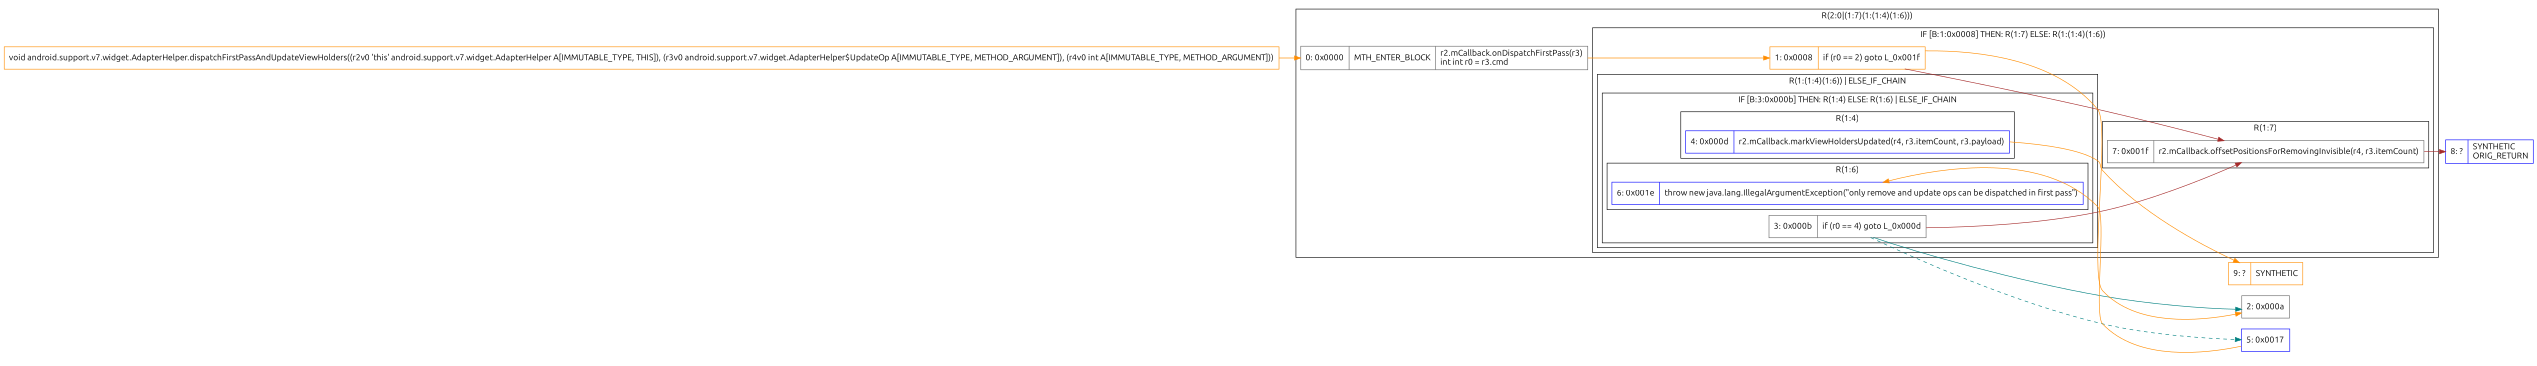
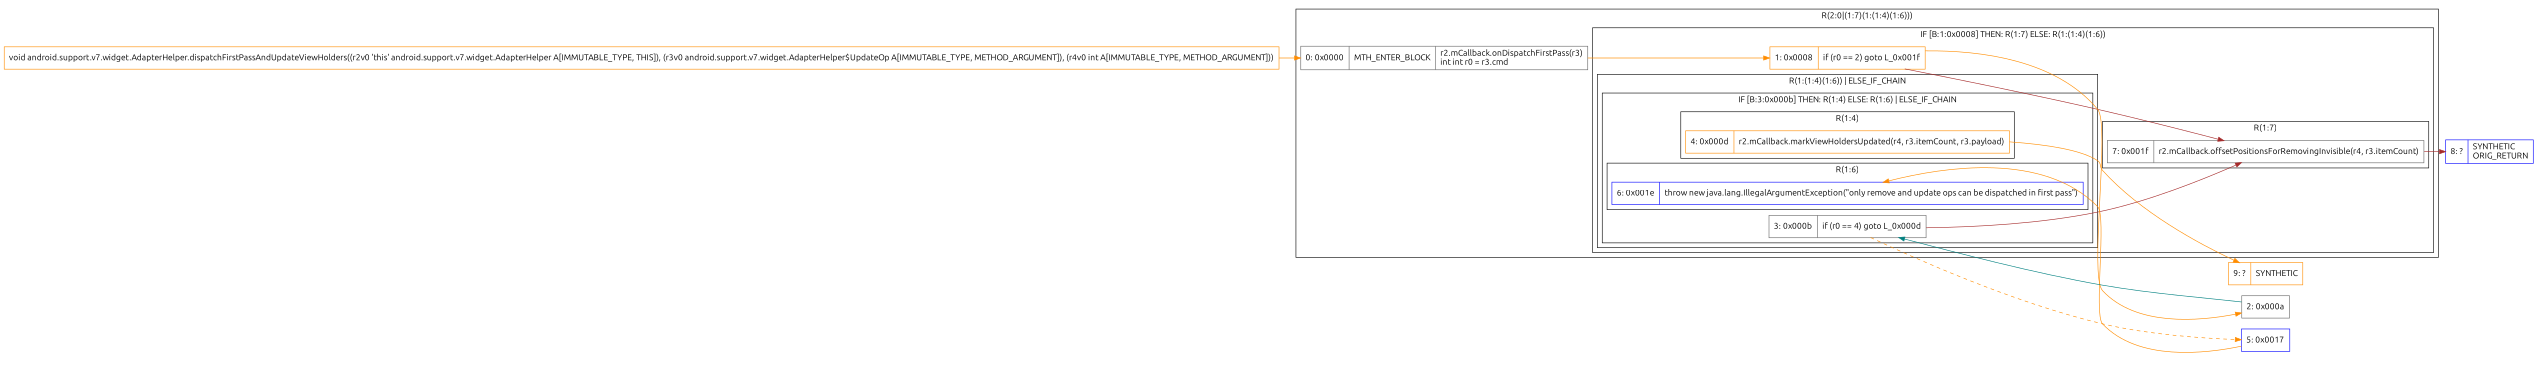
node "4: 0x000d": color blue -> darkorange
edge "3: 0x000b" -> "2: 0x000a": reversed
edge "3: 0x000b" -> "5: 0x0017": color teal -> darkorange
